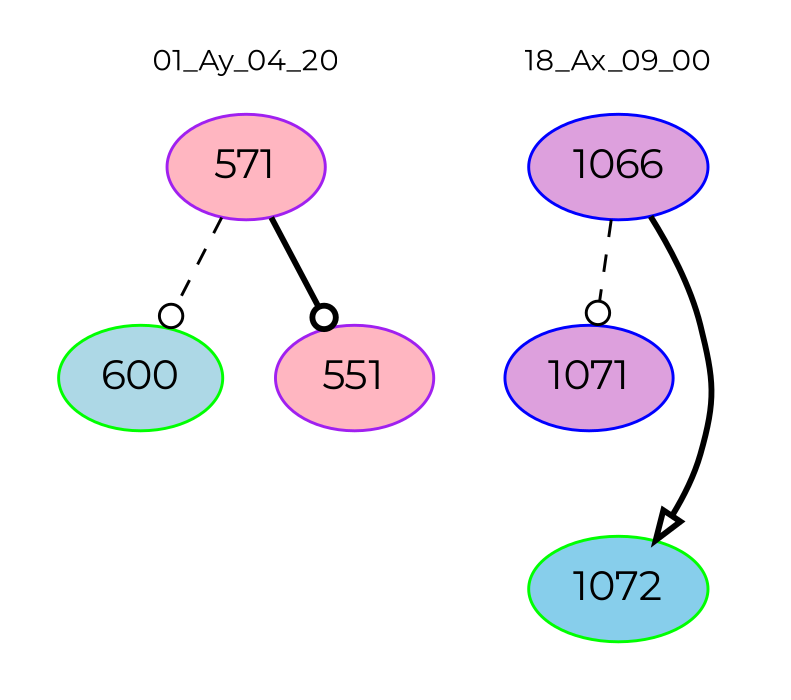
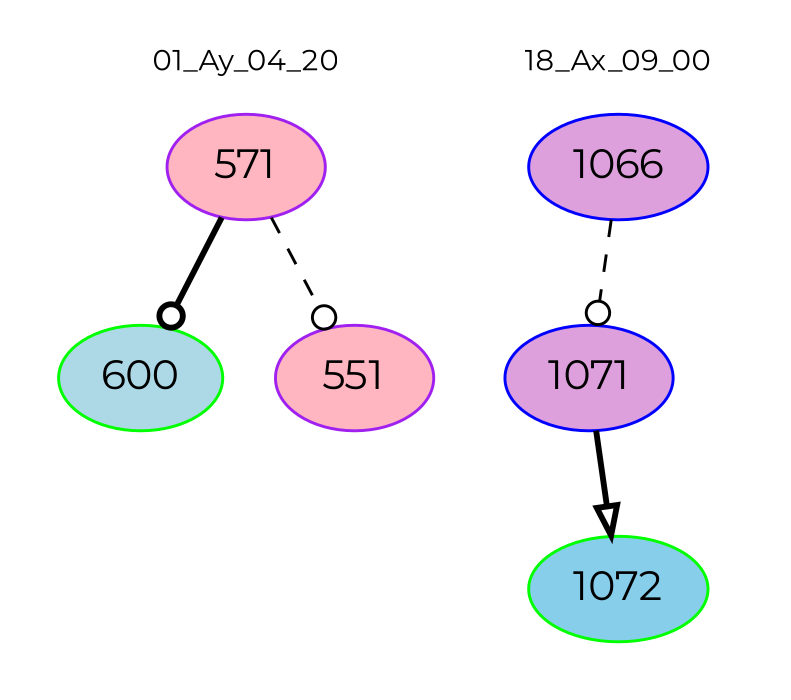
edge "571" -> "600": style dashed -> bold
edge "571" -> "551": style bold -> dashed
edge "1066" -> "1072": now "1071" -> "1072"
